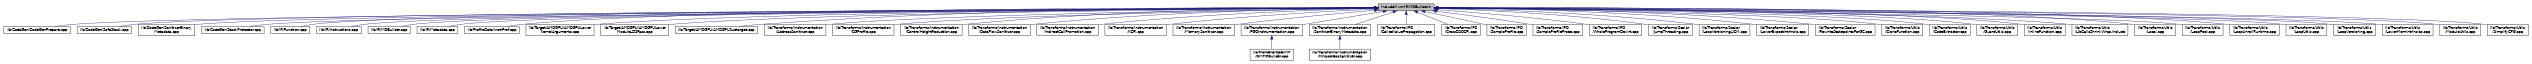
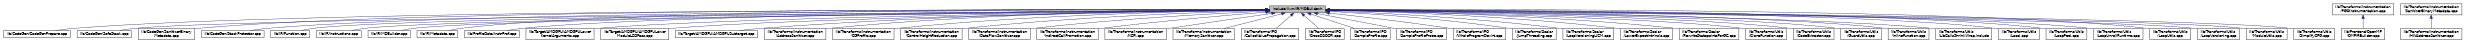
edge "lib/Transforms/Instrumentation /PGOInstrumentation.cpp" -> "include/llvm/IR/MDBuilder.h": removed
edge "lib/Transforms/Instrumentation /SanitizerBinaryMetadata.cpp" -> "include/llvm/IR/MDBuilder.h": removed
node "lib/Transforms/Utils /LowerMemIntrinsics.cpp": removed
